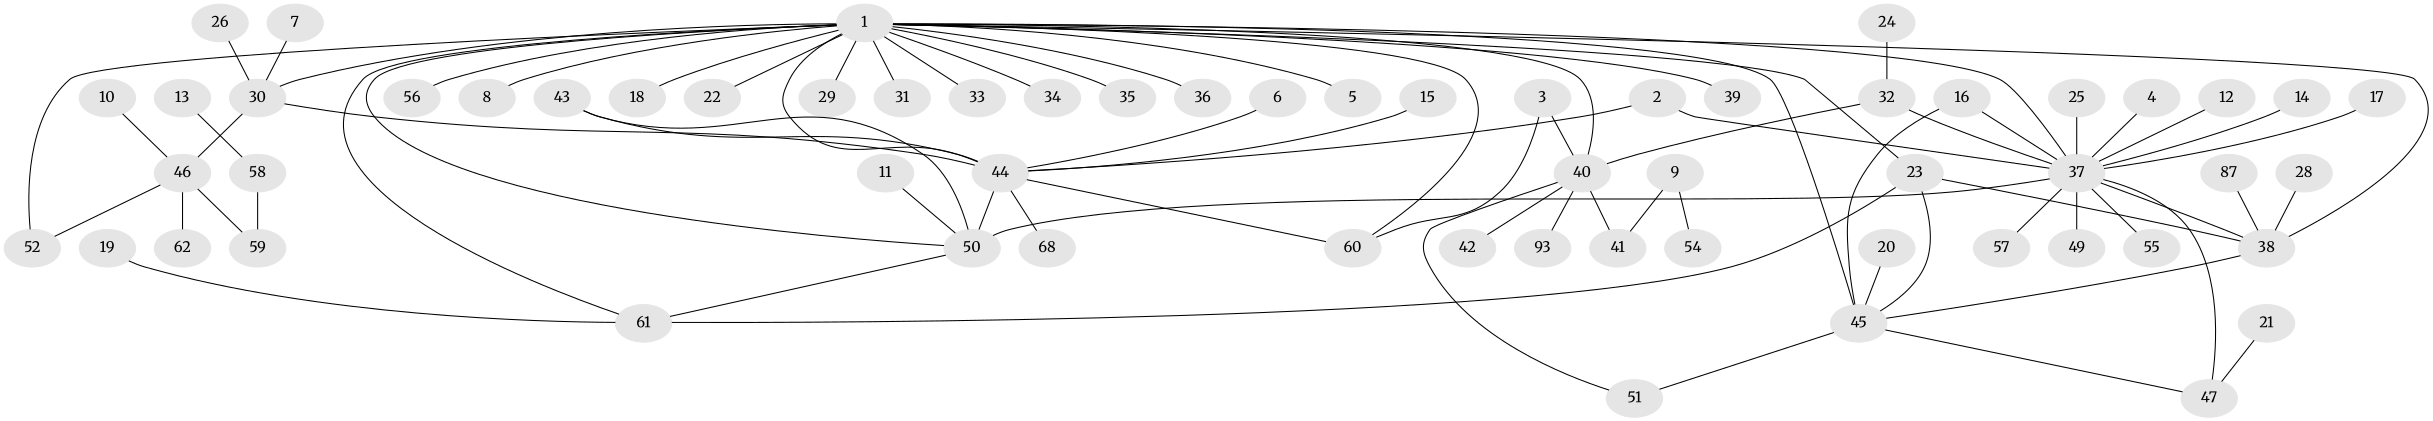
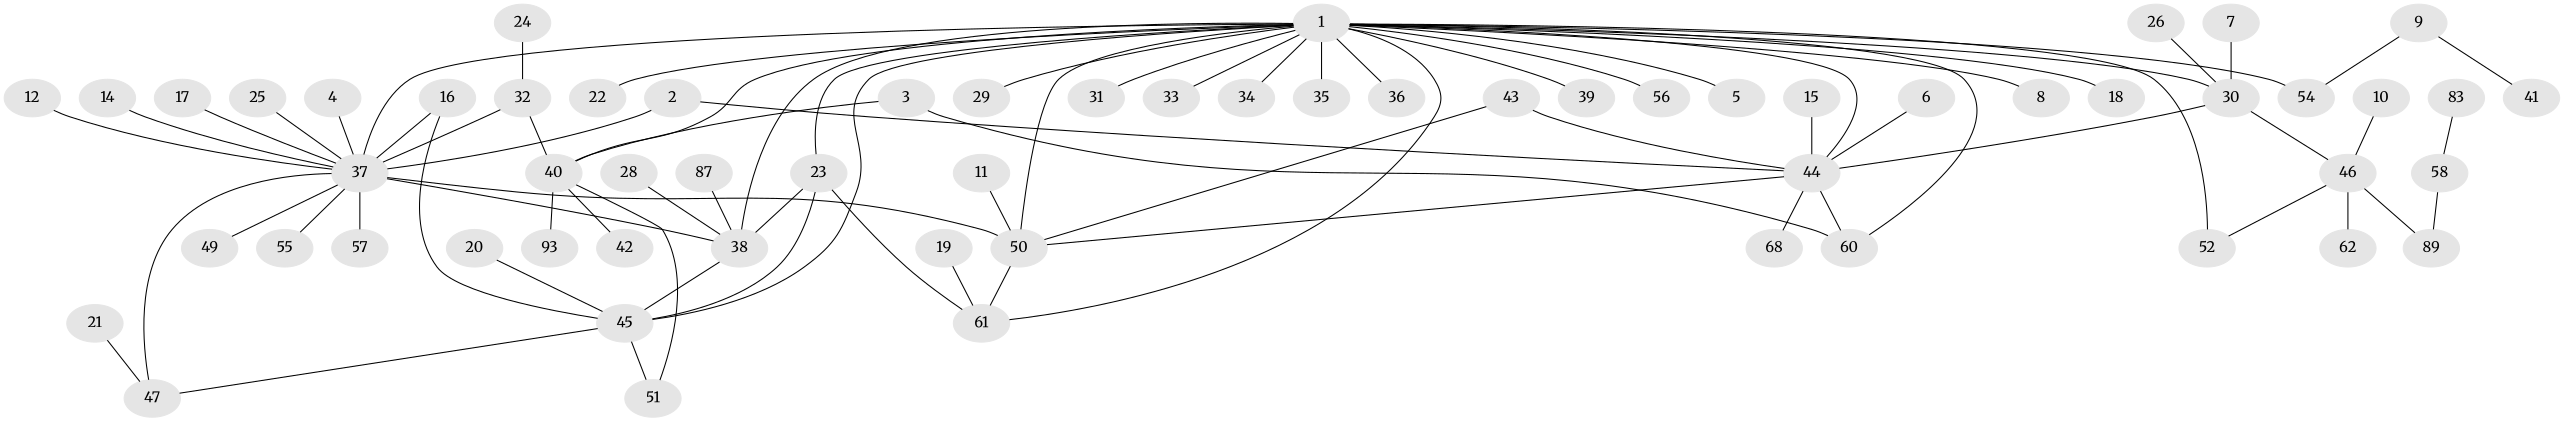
edge "1" -- "54": added
node "13": label "13" -> "83"
edge "40" -- "41": removed
node "59": label "59" -> "89"
